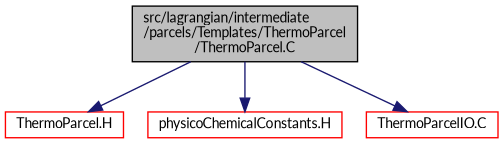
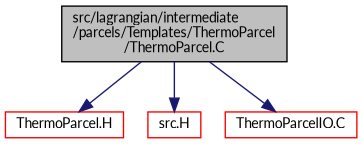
node "physicoChemicalConstants.H": label "physicoChemicalConstants.H" -> "src.H"
